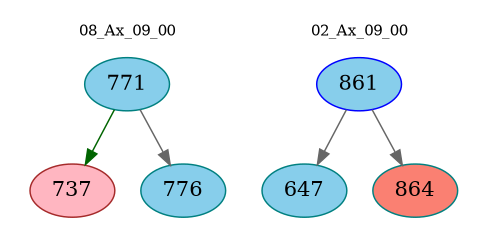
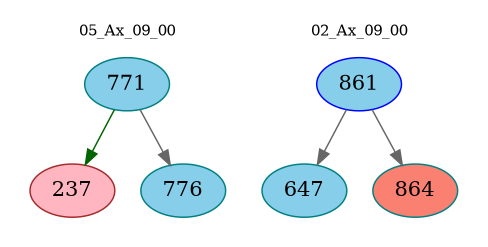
cluster "08_Ax_09_00": label "08_Ax_09_00" -> "05_Ax_09_00"
node "737": label "737" -> "237"
